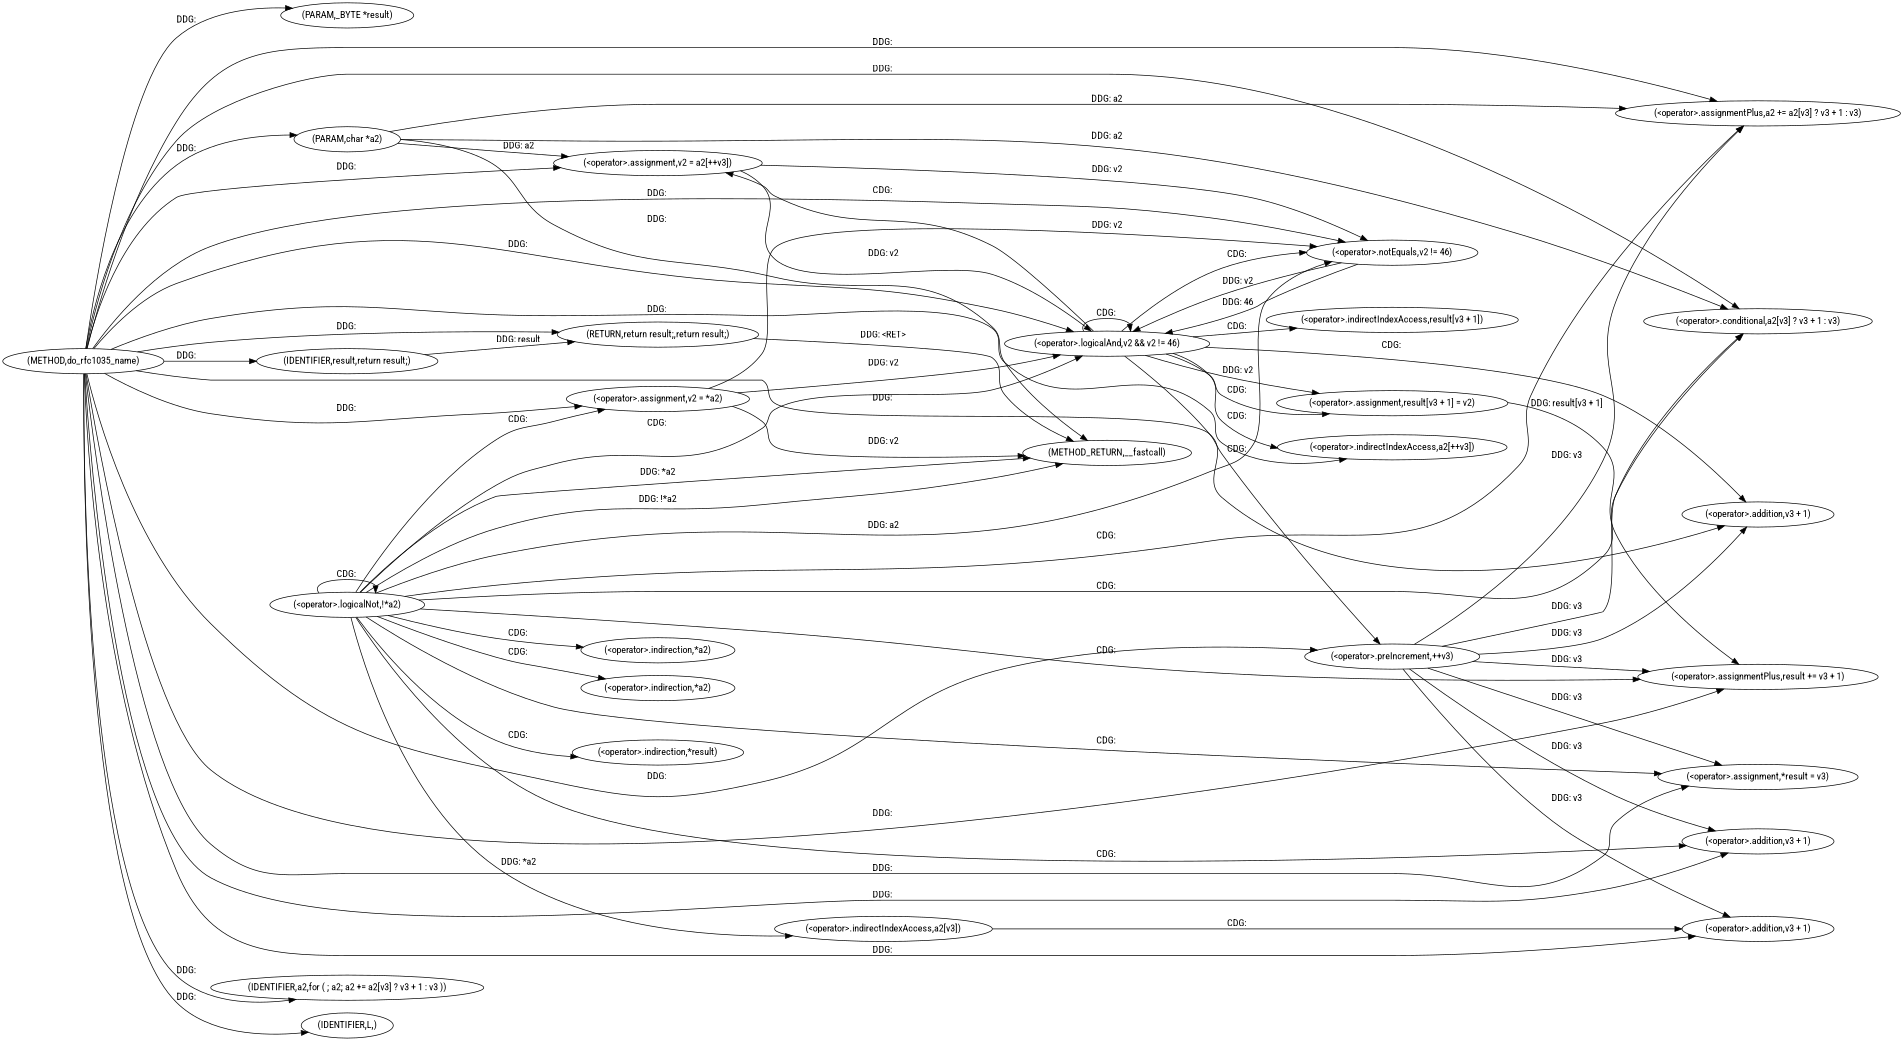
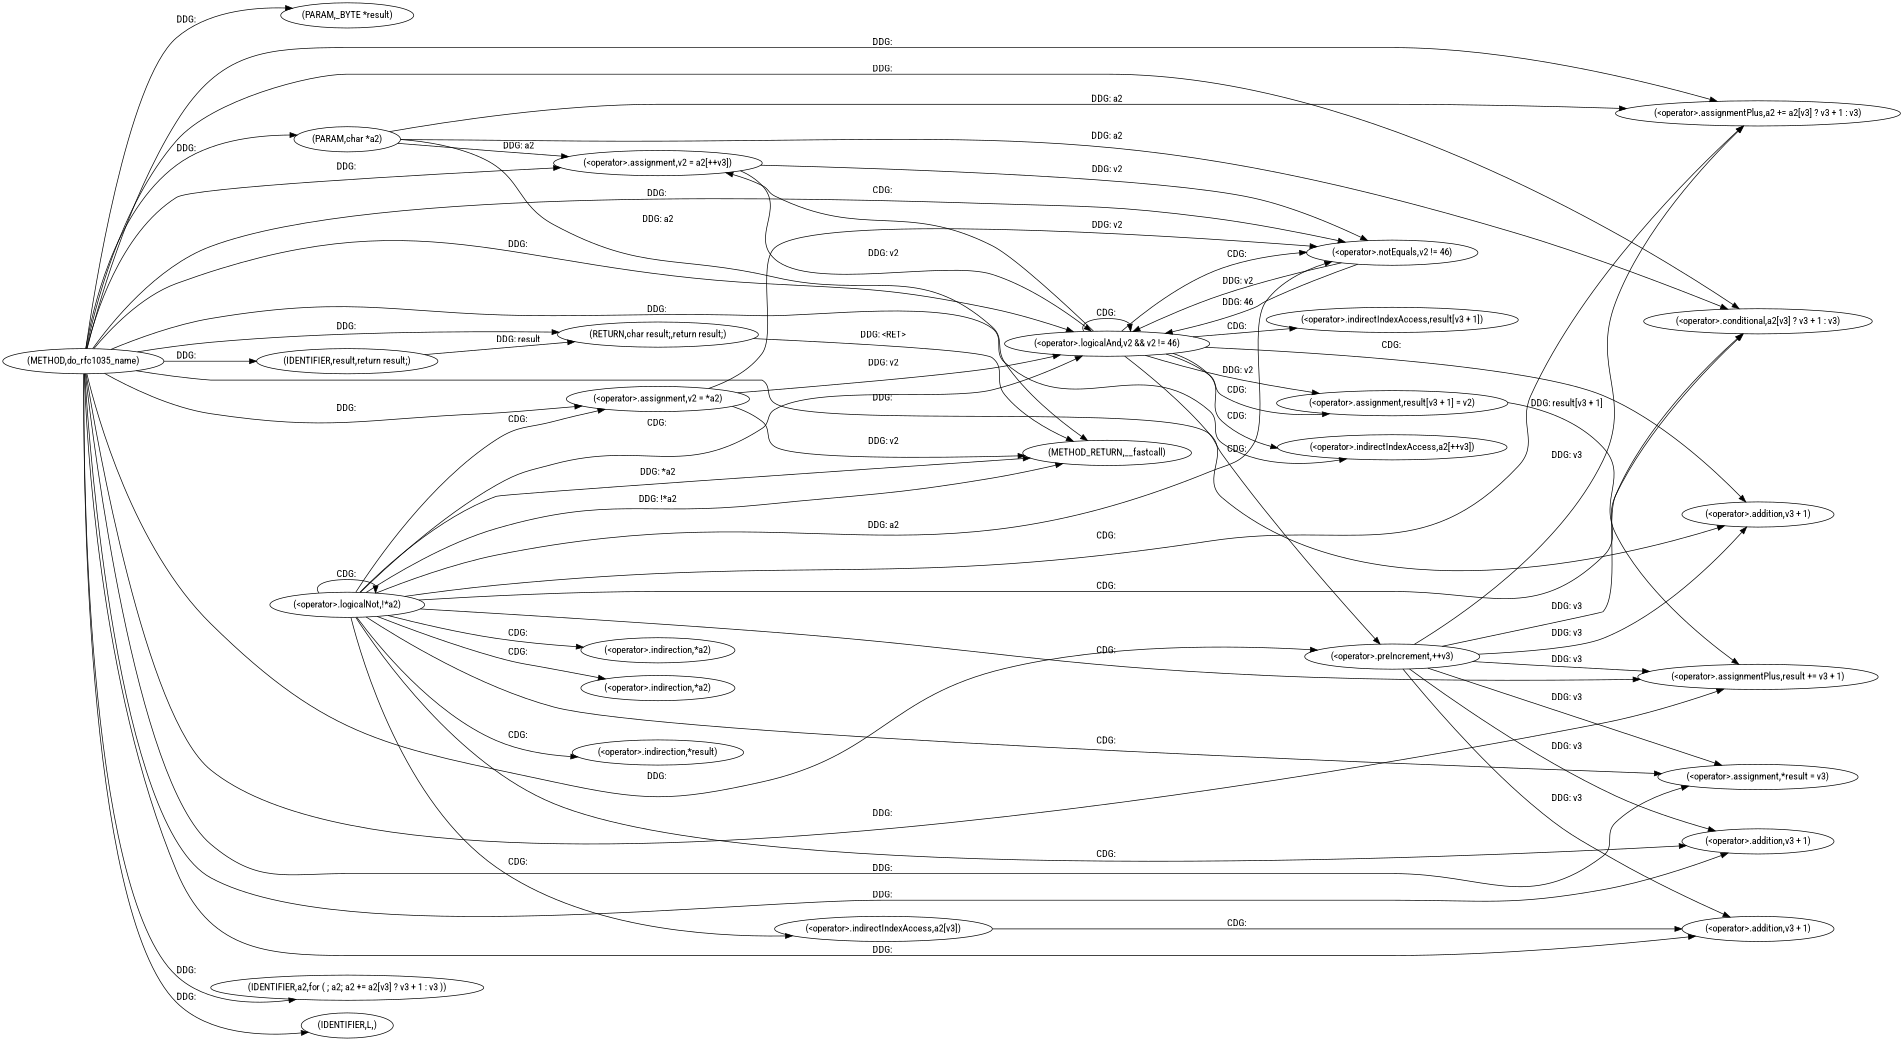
edge "(PARAM,char *a2)" -> "(METHOD_RETURN,__fastcall)": label "DDG: " -> "DDG: a2"
node "(RETURN,return result;,return result;)": label "(RETURN,return result;,return result;)" -> "(RETURN,char result;,return result;)"
edge "(<operator>.logicalNot,!*a2)" -> "(<operator>.indirectIndexAccess,a2[v3])": label "DDG: *a2" -> "CDG: "
